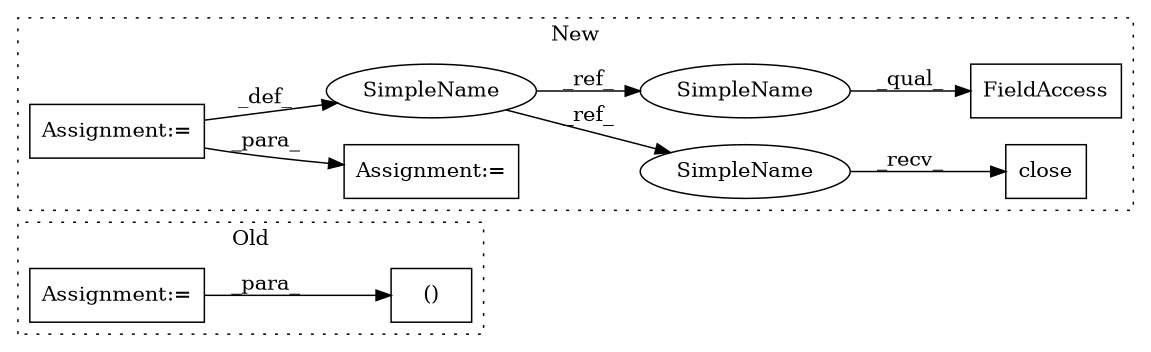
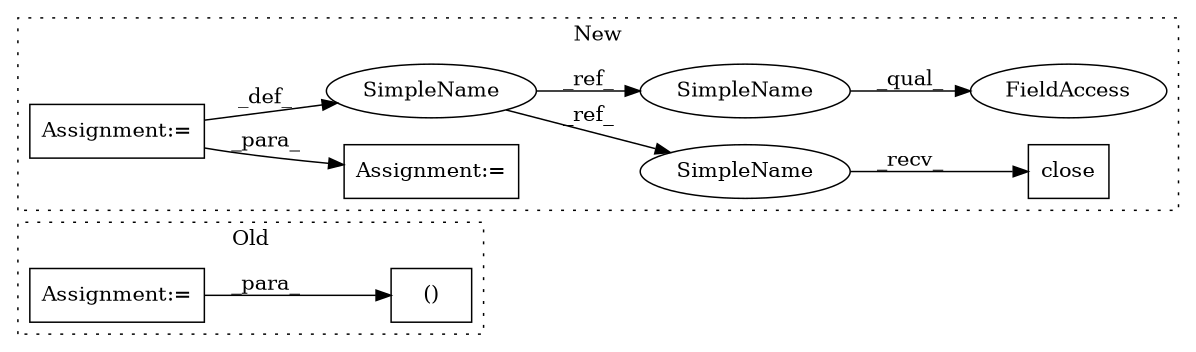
node "FieldAccess": shape box -> ellipse
